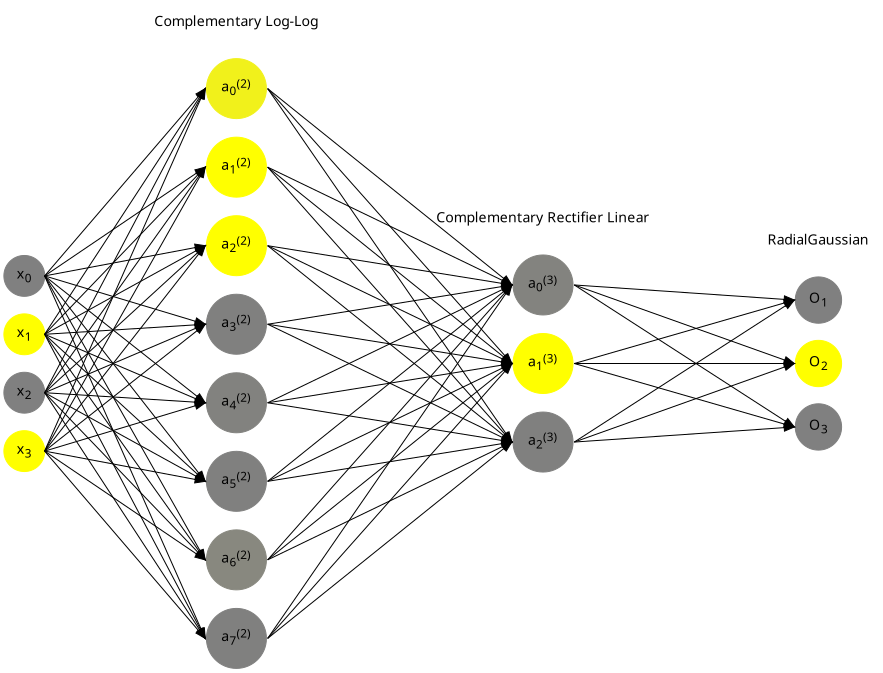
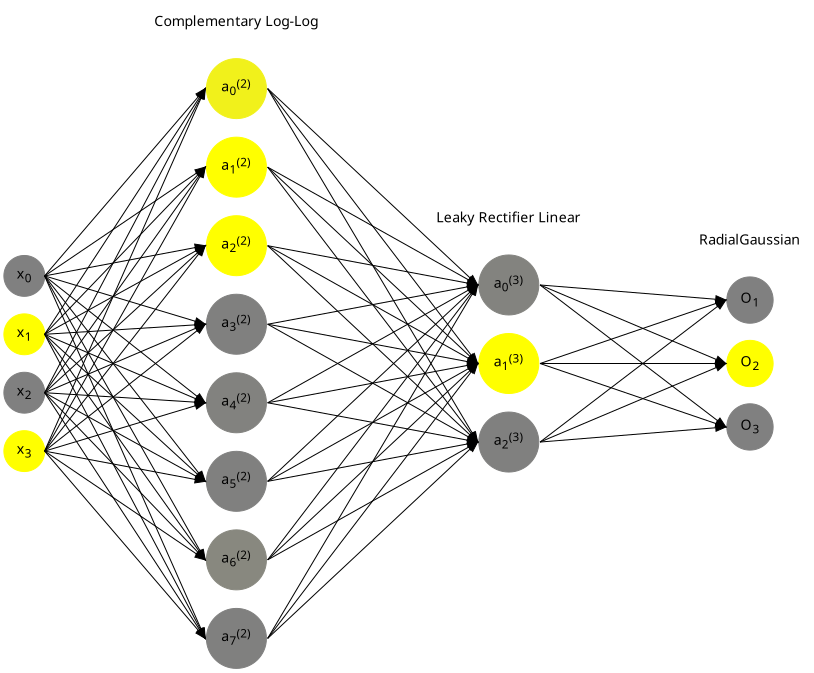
node "Complementary Rectifier Linear": label "Complementary Rectifier Linear" -> "Leaky Rectifier Linear"
